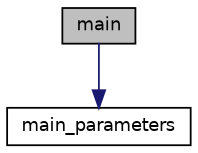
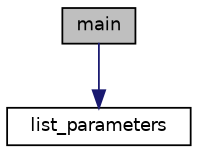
node "main_parameters": label "main_parameters" -> "list_parameters"
